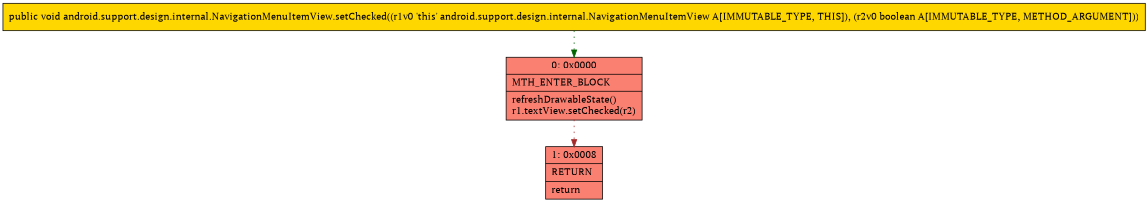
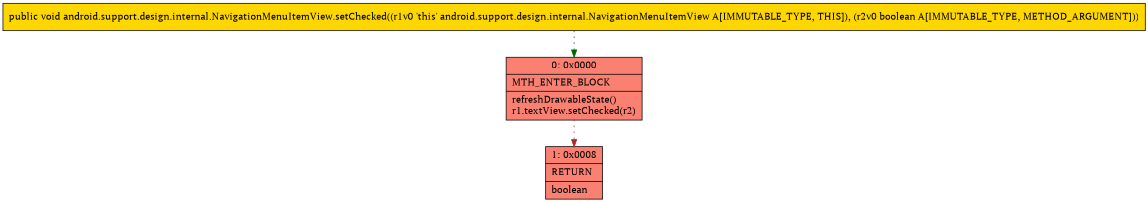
node "1: 0x0008": text "return" -> "boolean"
